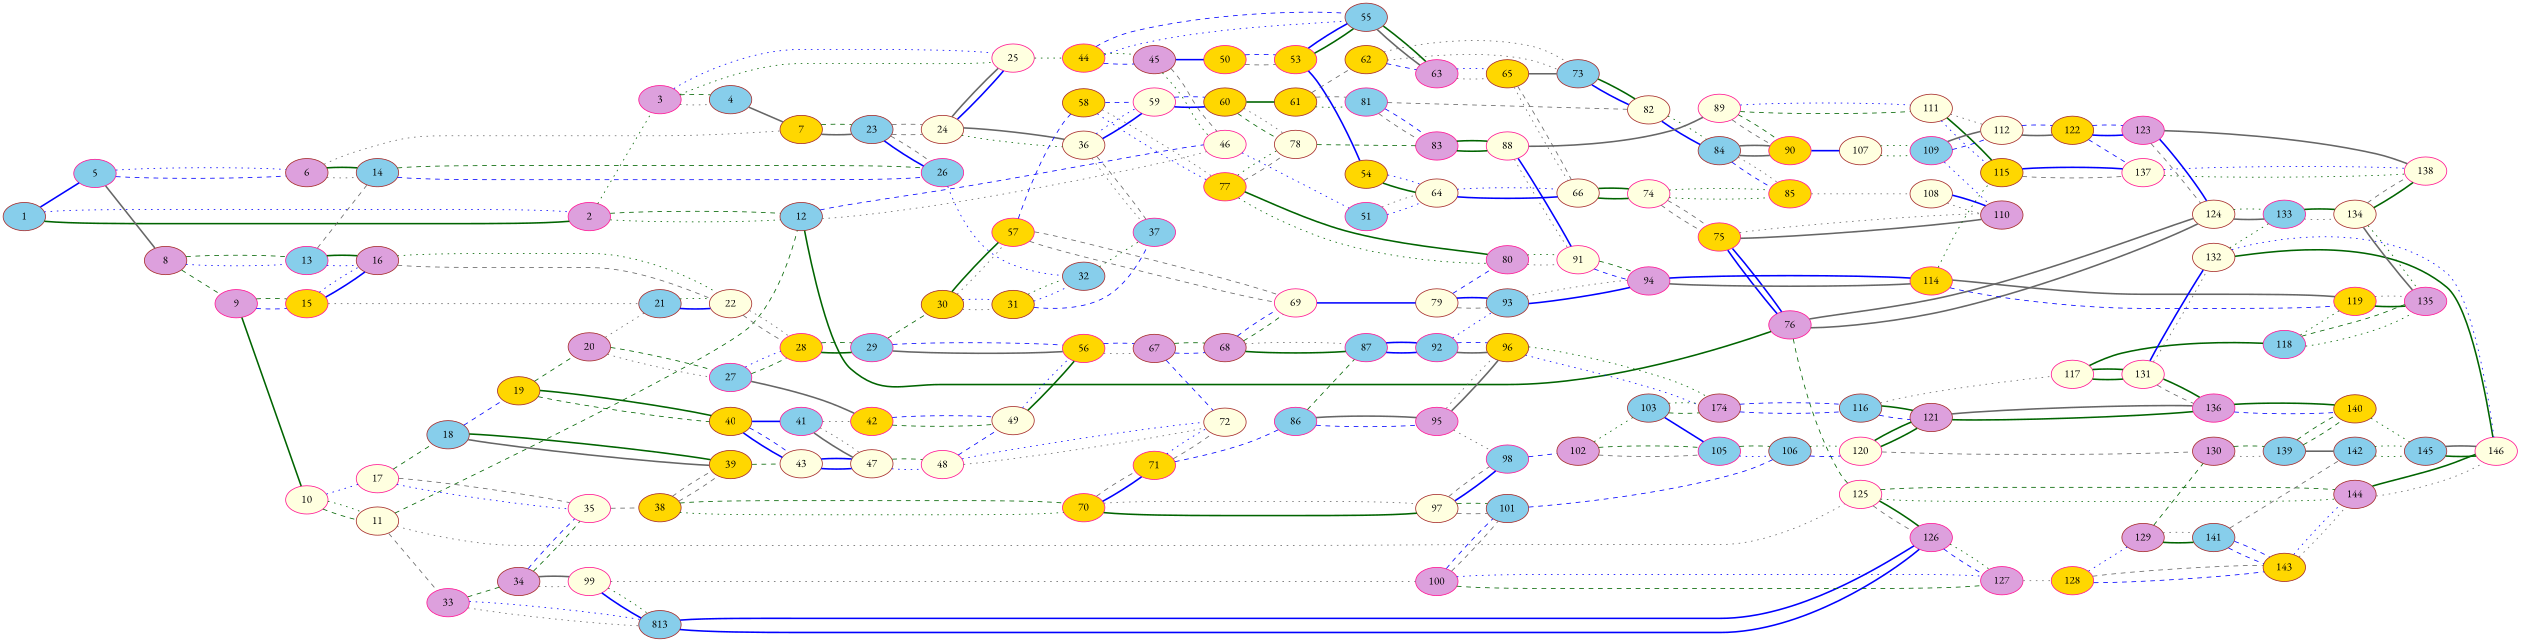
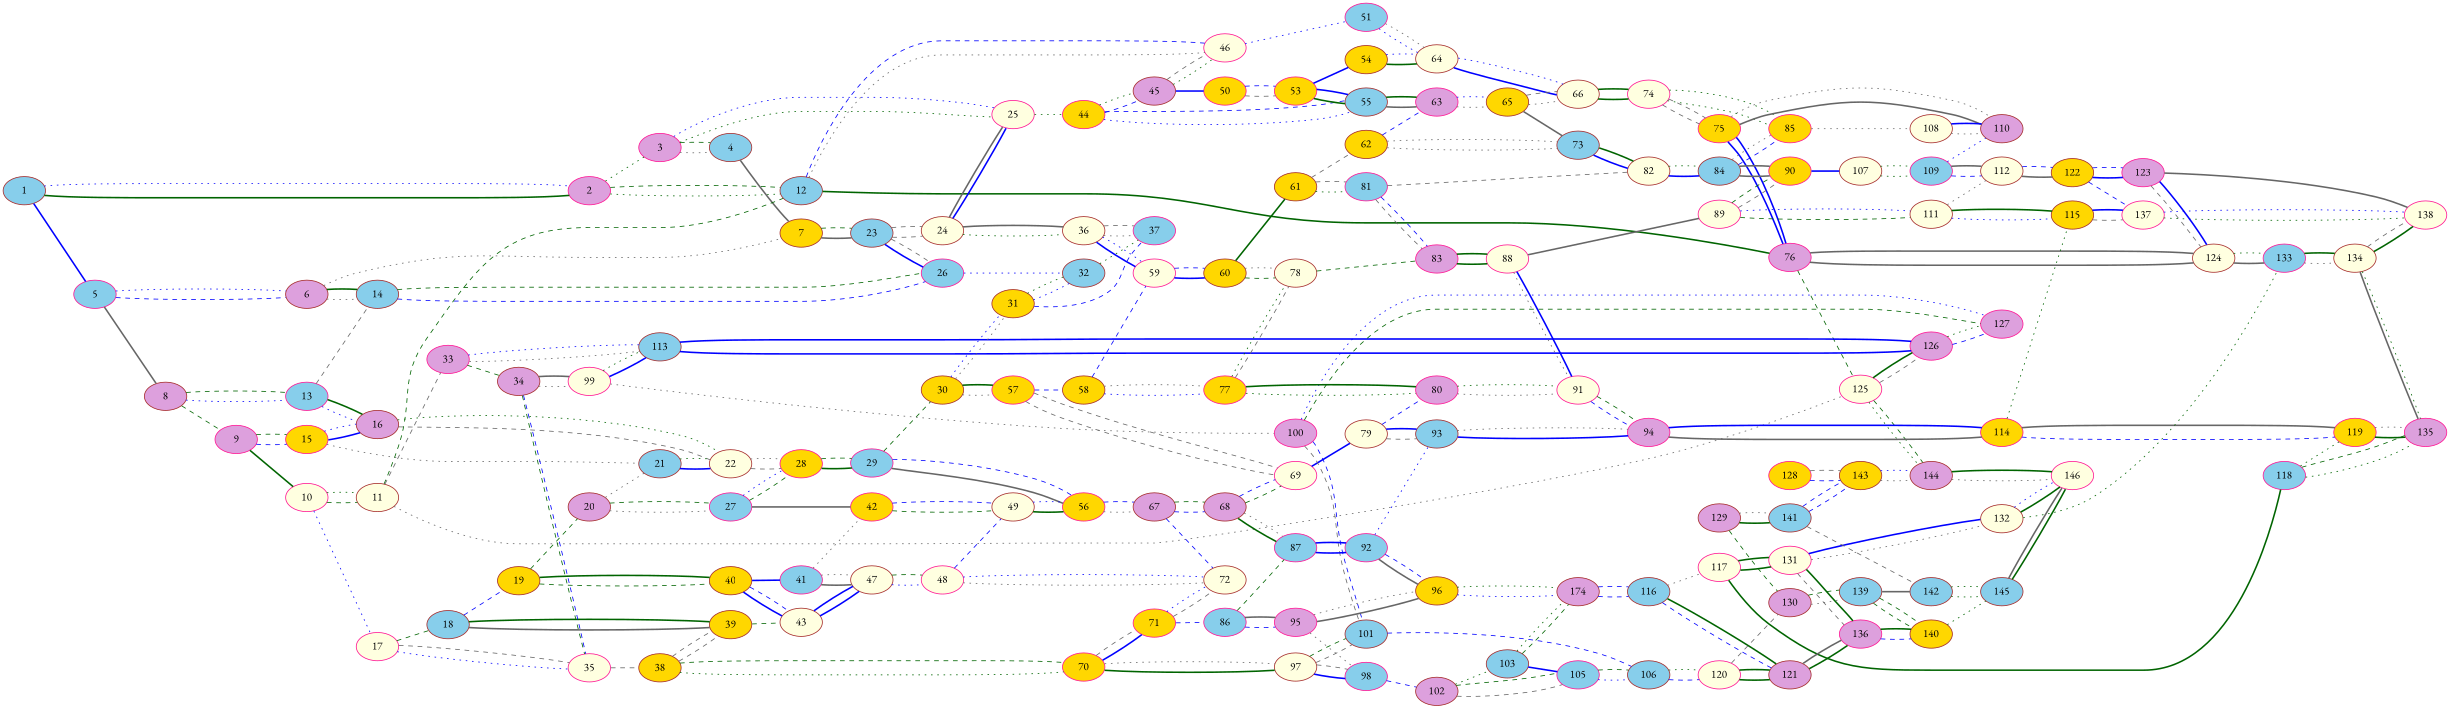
edge "129" -- "128": removed
edge "127" -- "128": removed
node "813": label "813" -> "113"
